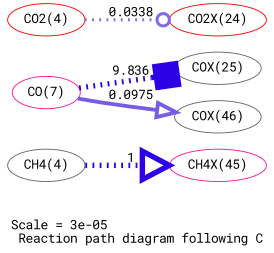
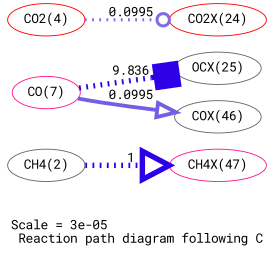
edge "CO2(4)" -> "CO2X(24)": label " 0.0338" -> " 0.0995"
node "COX(25)": label "COX(25)" -> "OCX(25)"
edge "CO(7)" -> "COX(46)": label " 0.0975" -> " 0.0995"
node "CH4(4)": label "CH4(4)" -> "CH4(2)"
node "CH4X(45)": label "CH4X(45)" -> "CH4X(47)"
